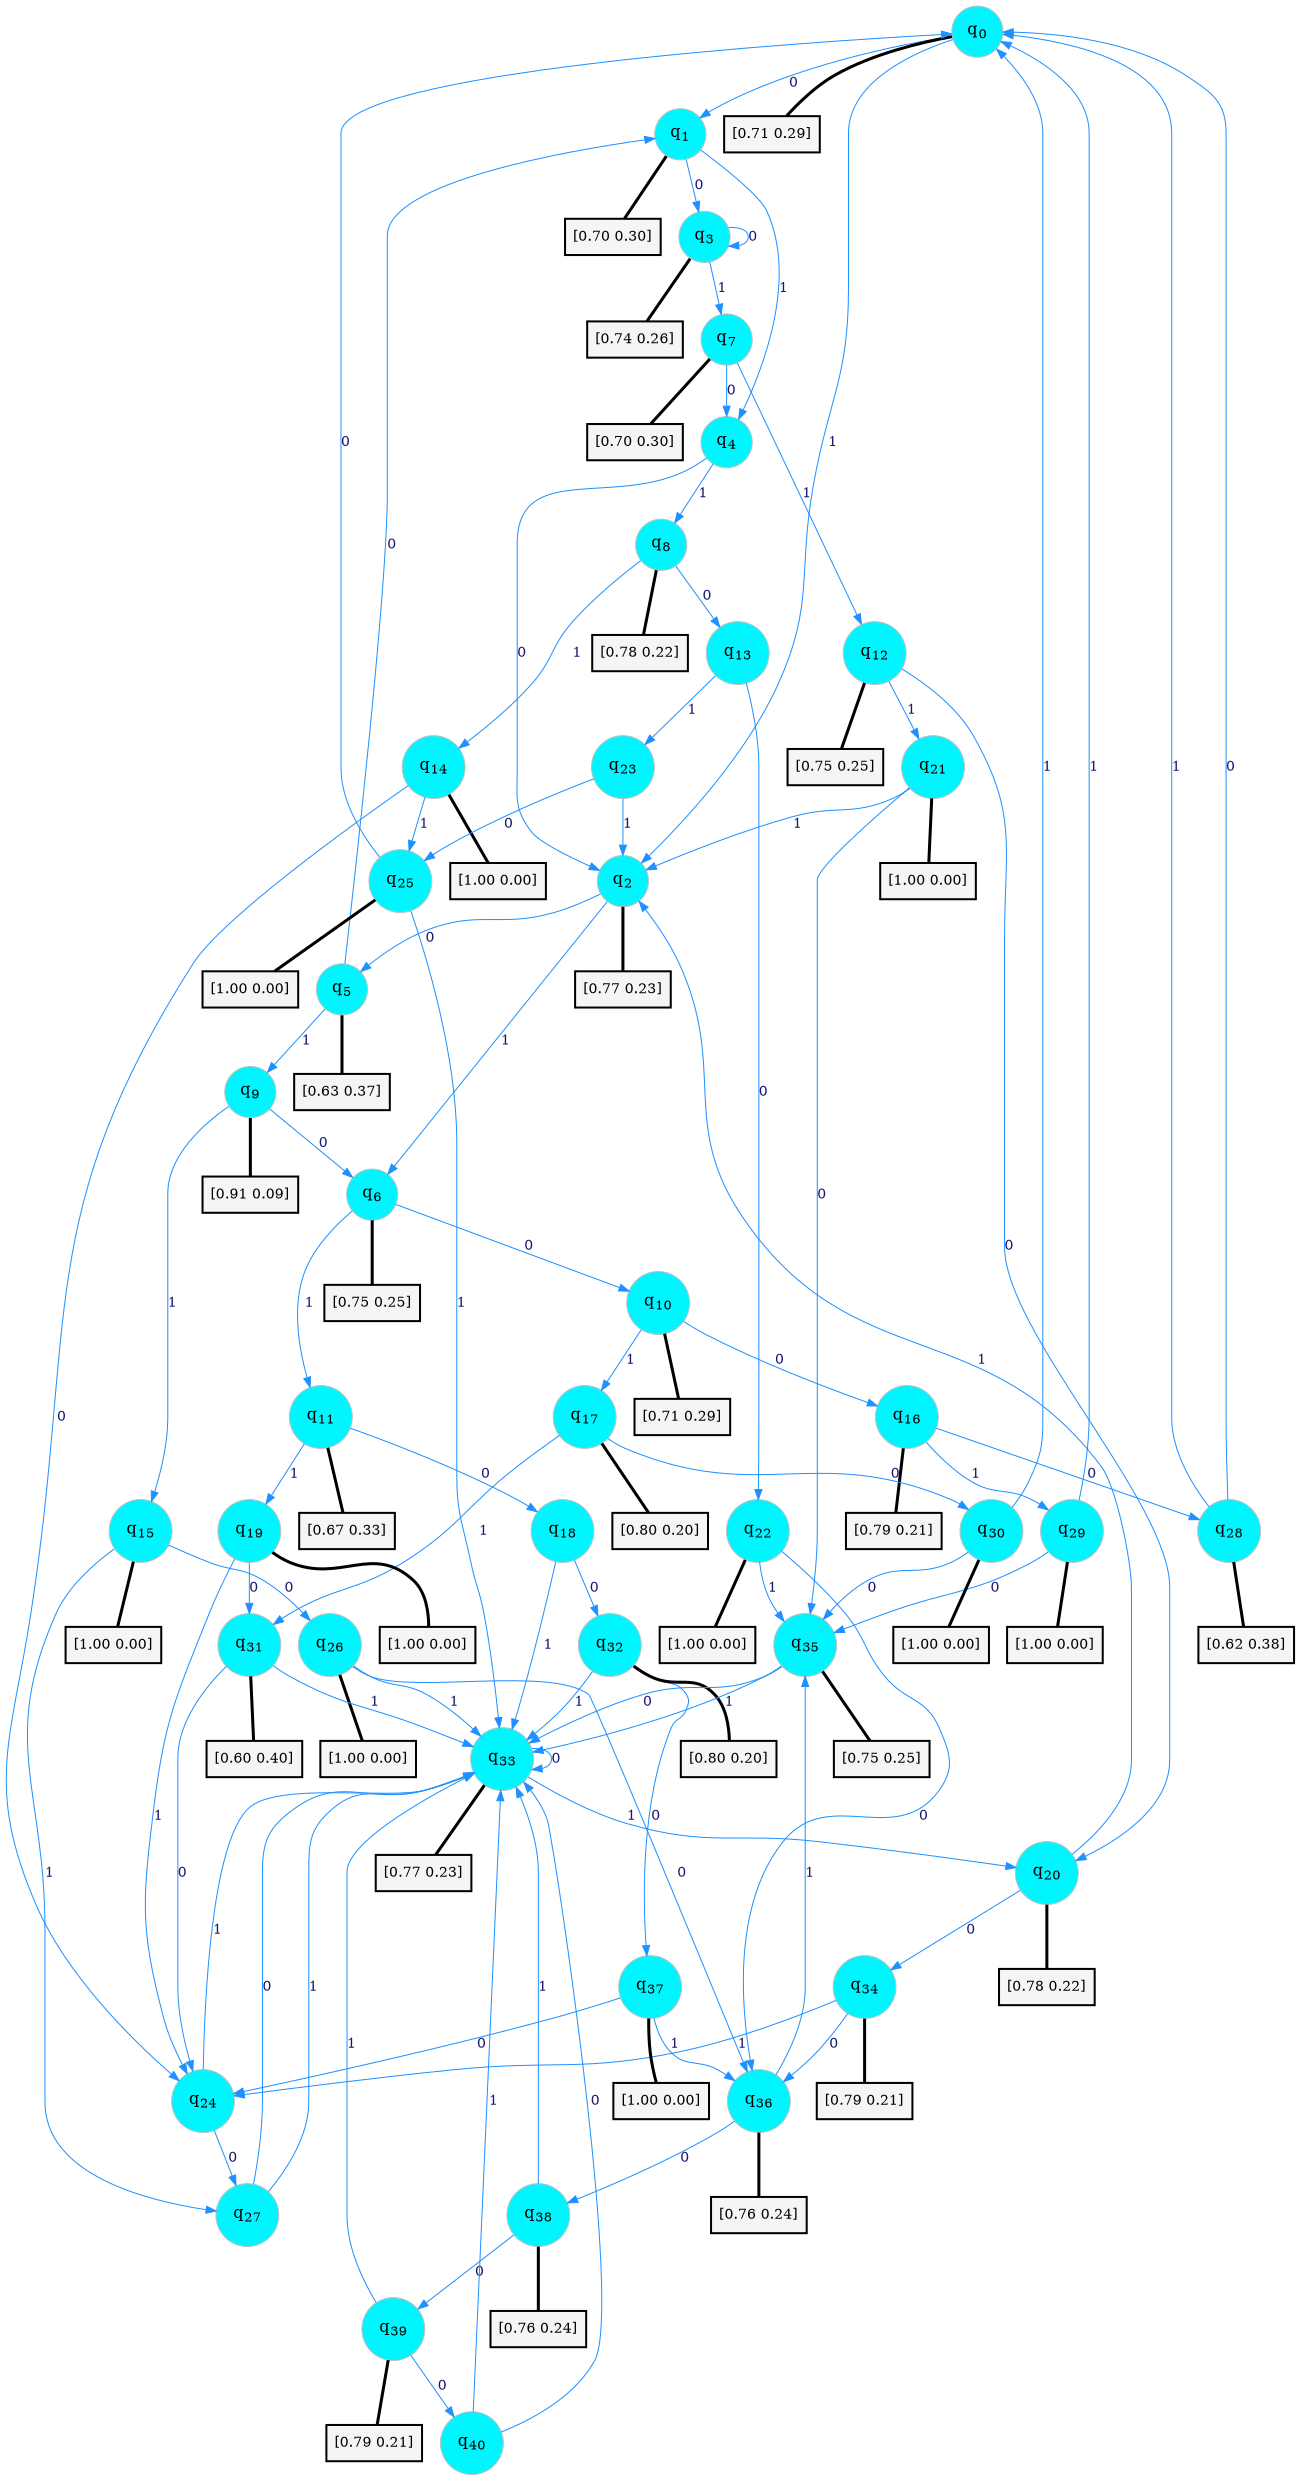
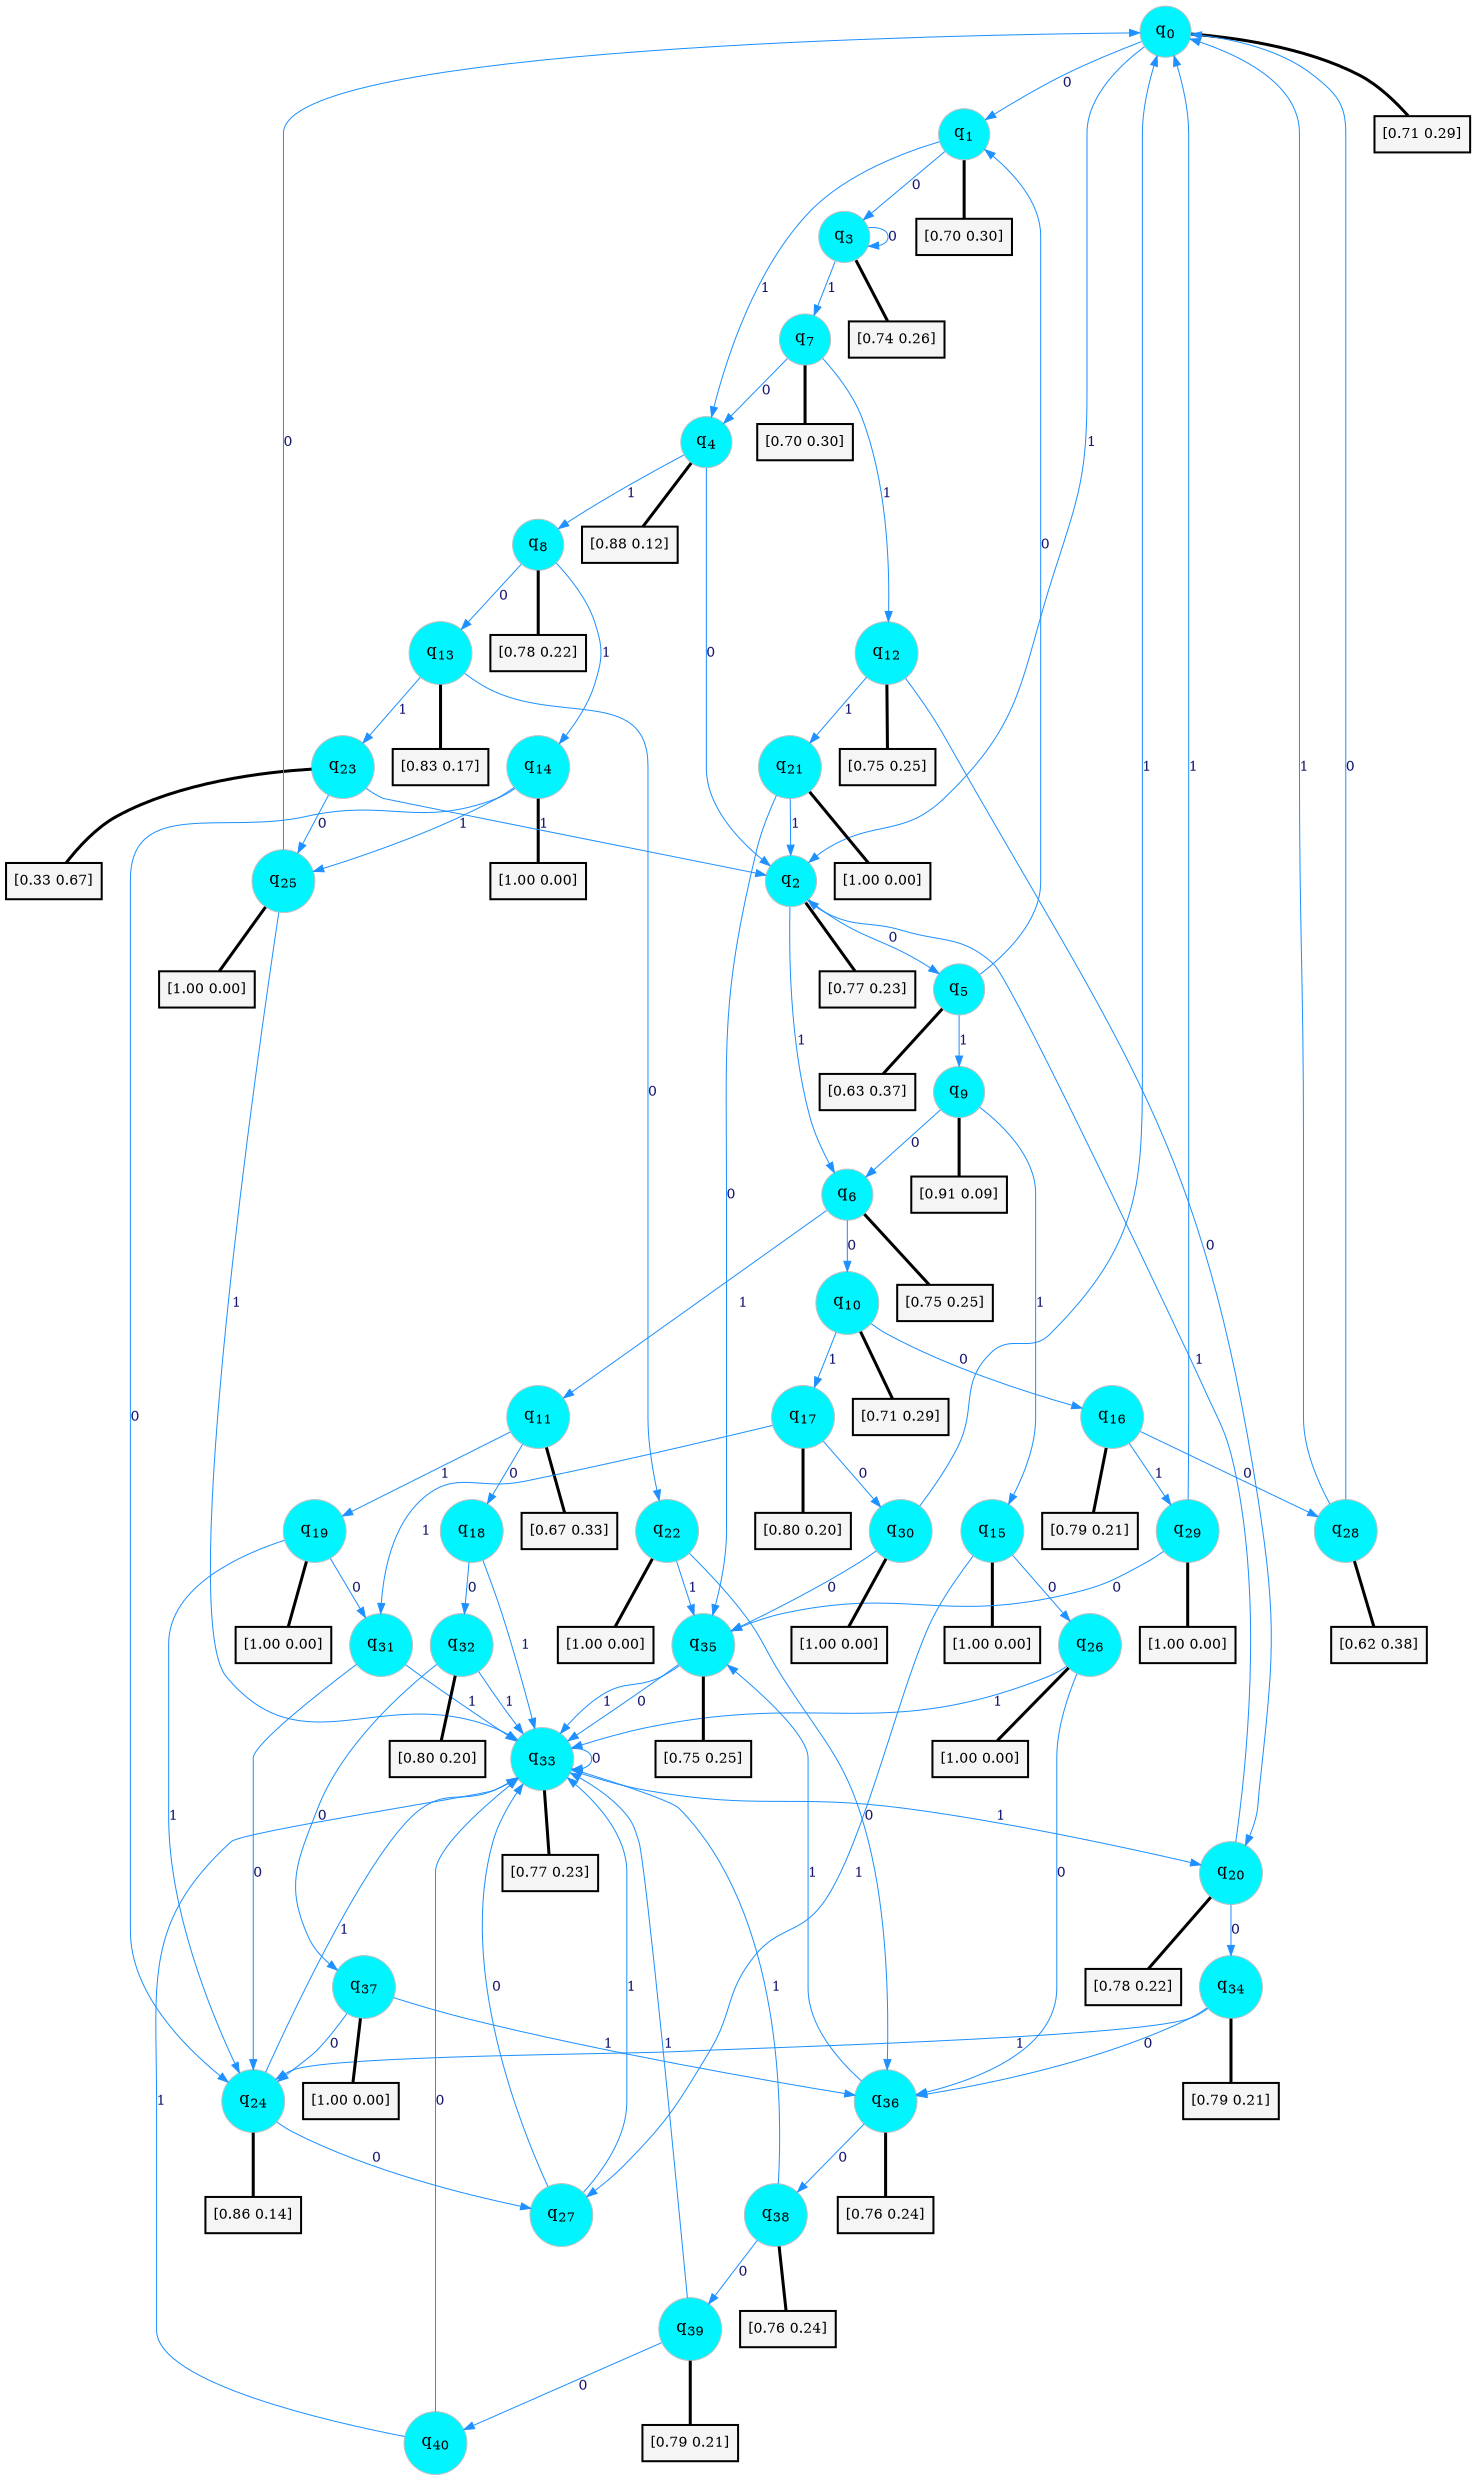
node "[0.88 0.12]": added
node "[0.83 0.17]": added
node "[0.33 0.67]": added
node "[0.60 0.40]": removed
node "[0.86 0.14]": added
